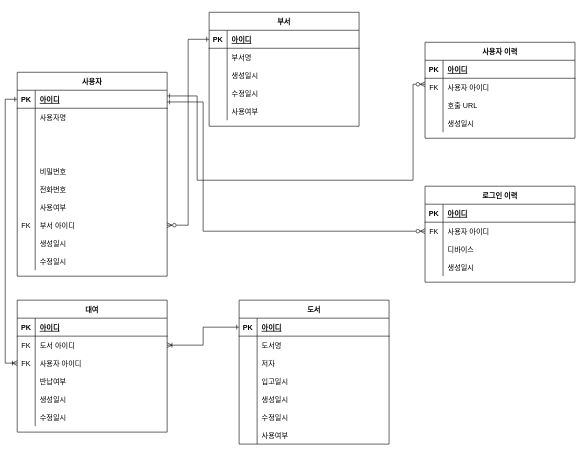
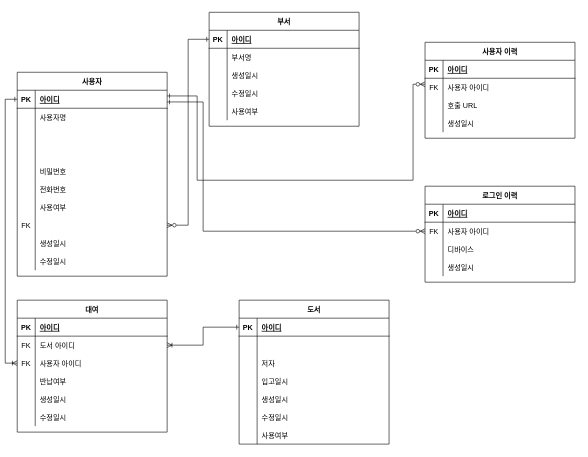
node "부서 아이디": removed
node "도서명": removed
